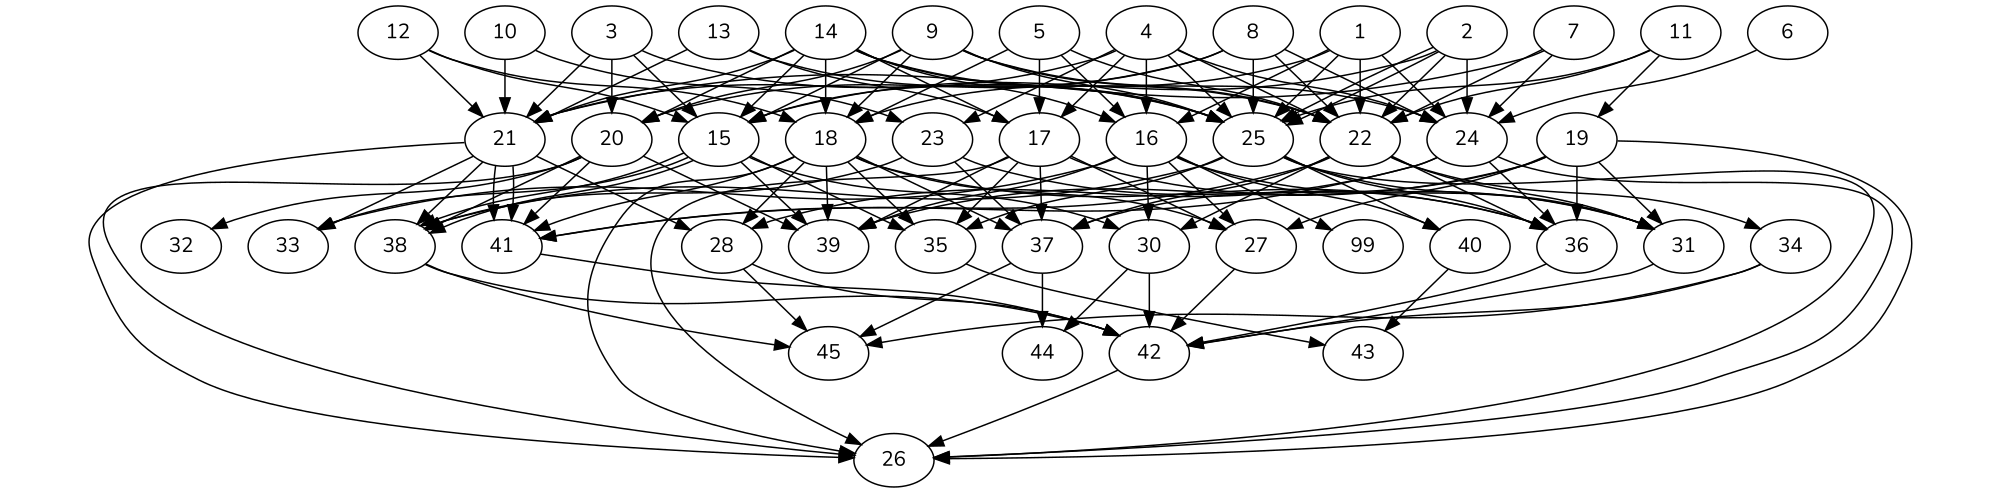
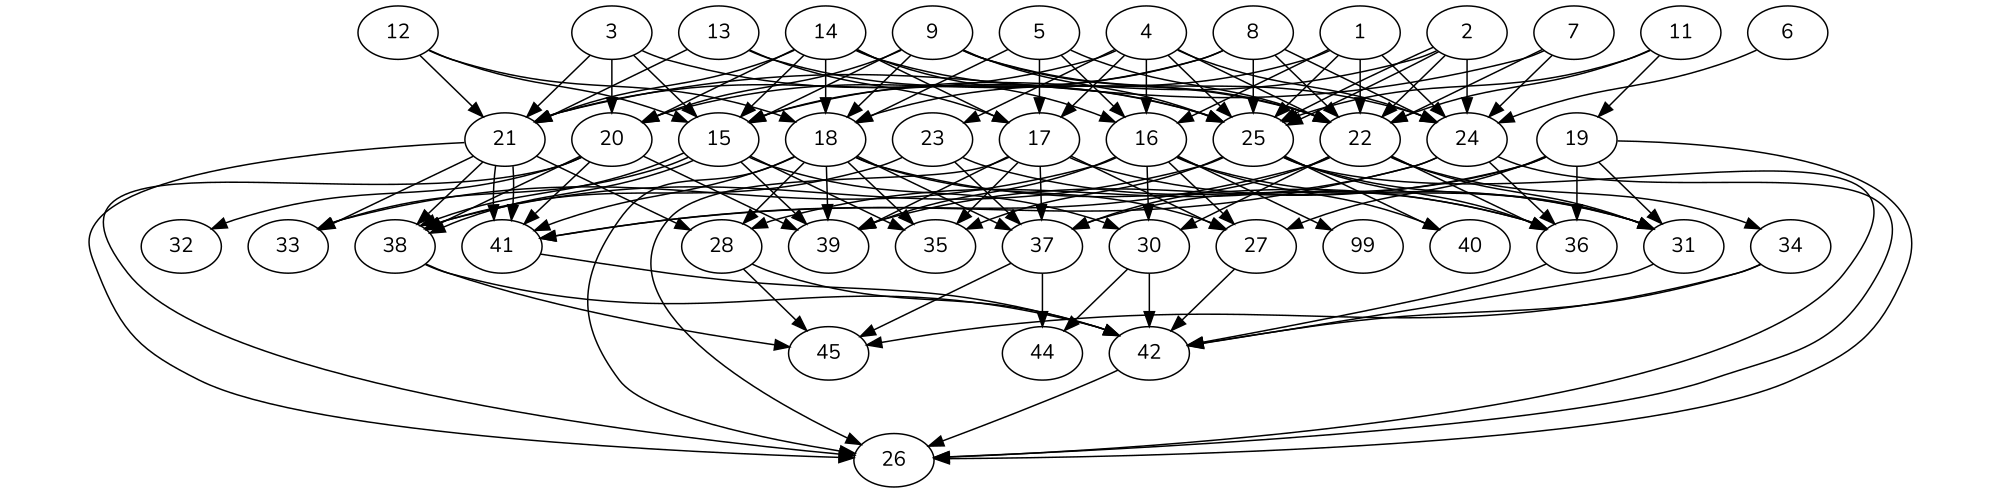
node "10": removed
edge "14" -> "25": removed
node "43": removed
